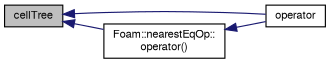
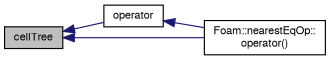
edge "operator" -> "Foam::nearestEqOp:: operator()": reversed
